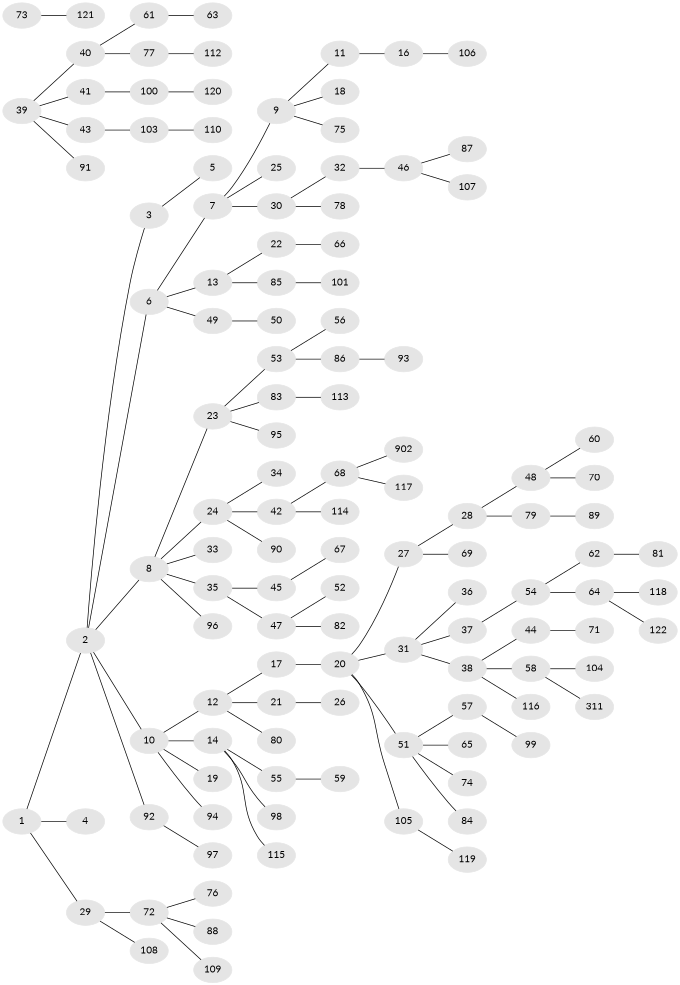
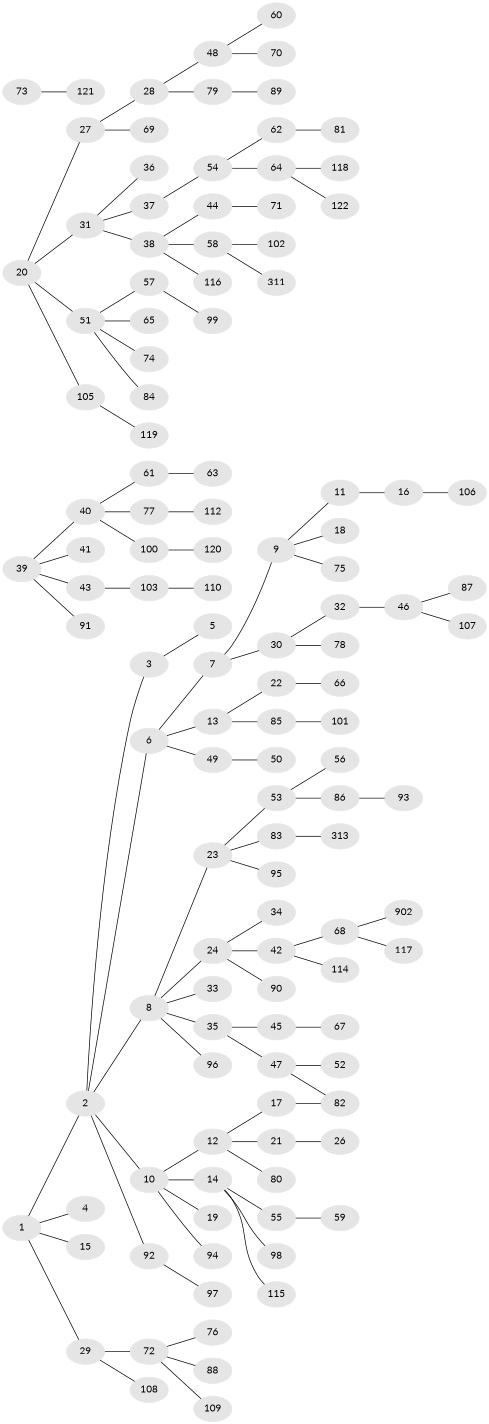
edge "41" -- "100": now "40" -- "100"
node "25": removed
node "113": label "113" -> "313"
edge "17" -- "20": now "17" -- "82"
node "104": label "104" -> "102"
node "15": added
